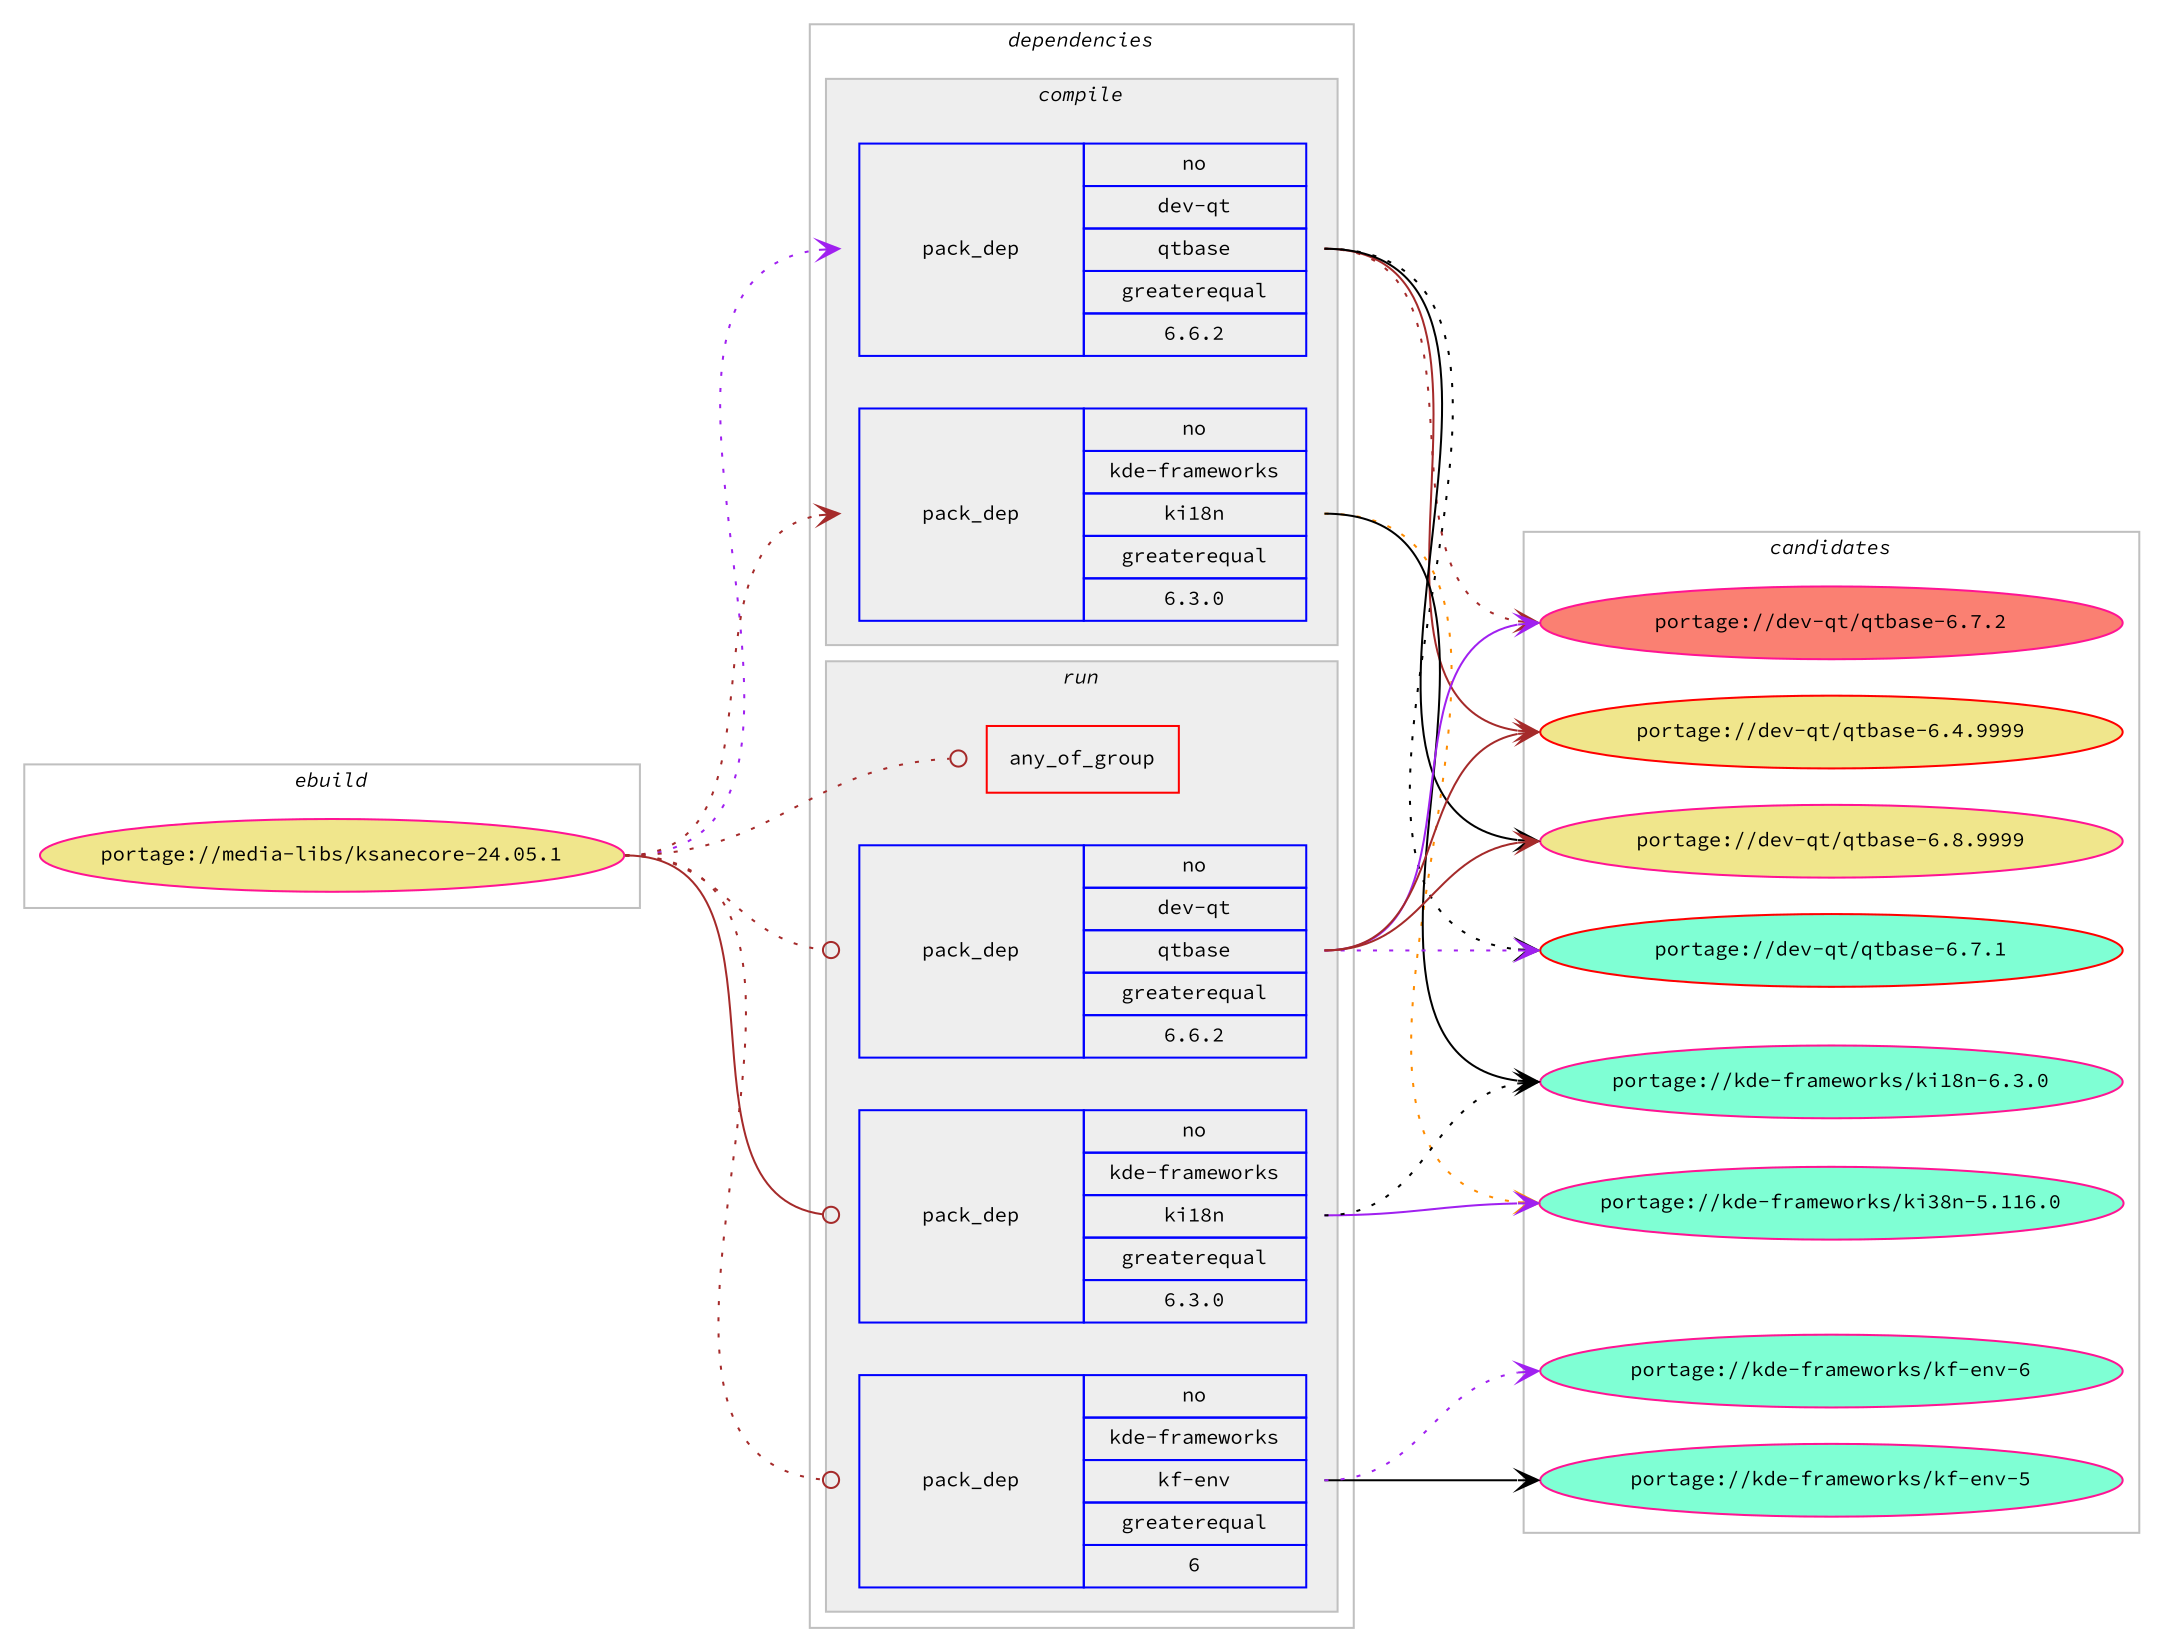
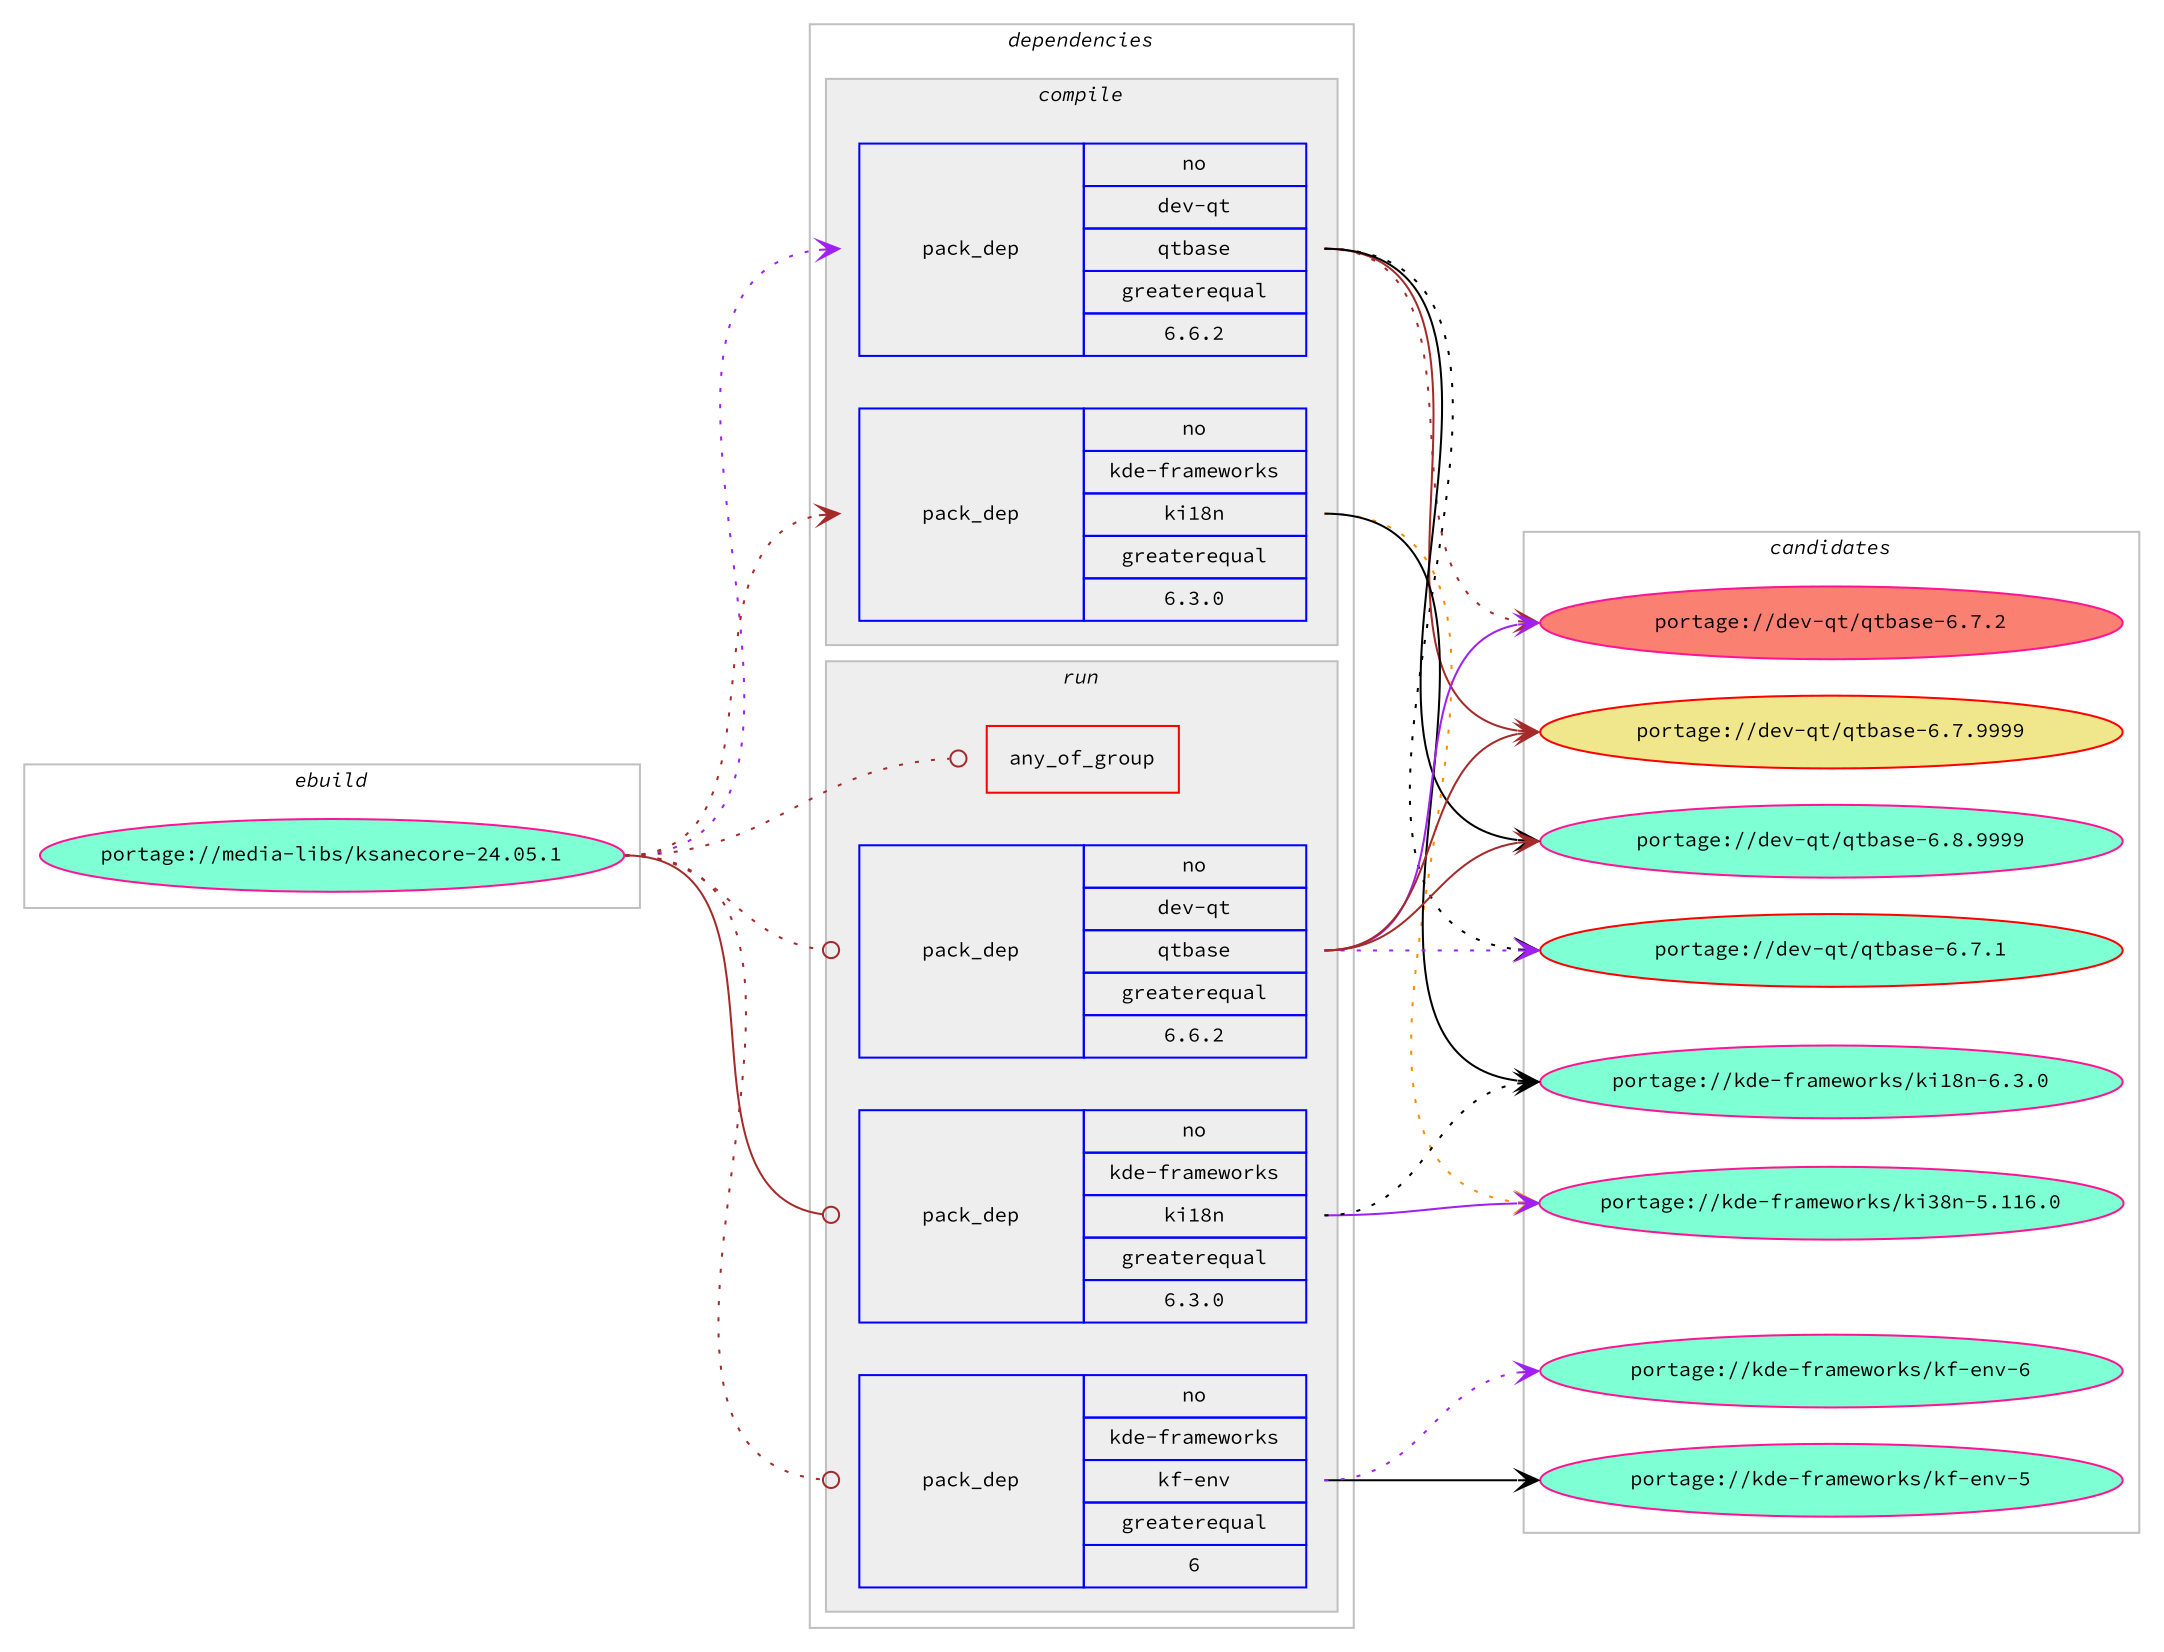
node "portage://dev-qt/qtbase-6.4.9999": label "portage://dev-qt/qtbase-6.4.9999" -> "portage://dev-qt/qtbase-6.7.9999"
node "portage://dev-qt/qtbase-6.8.9999": fillcolor khaki -> aquamarine
node "portage://media-libs/ksanecore-24.05.1": fillcolor khaki -> aquamarine
